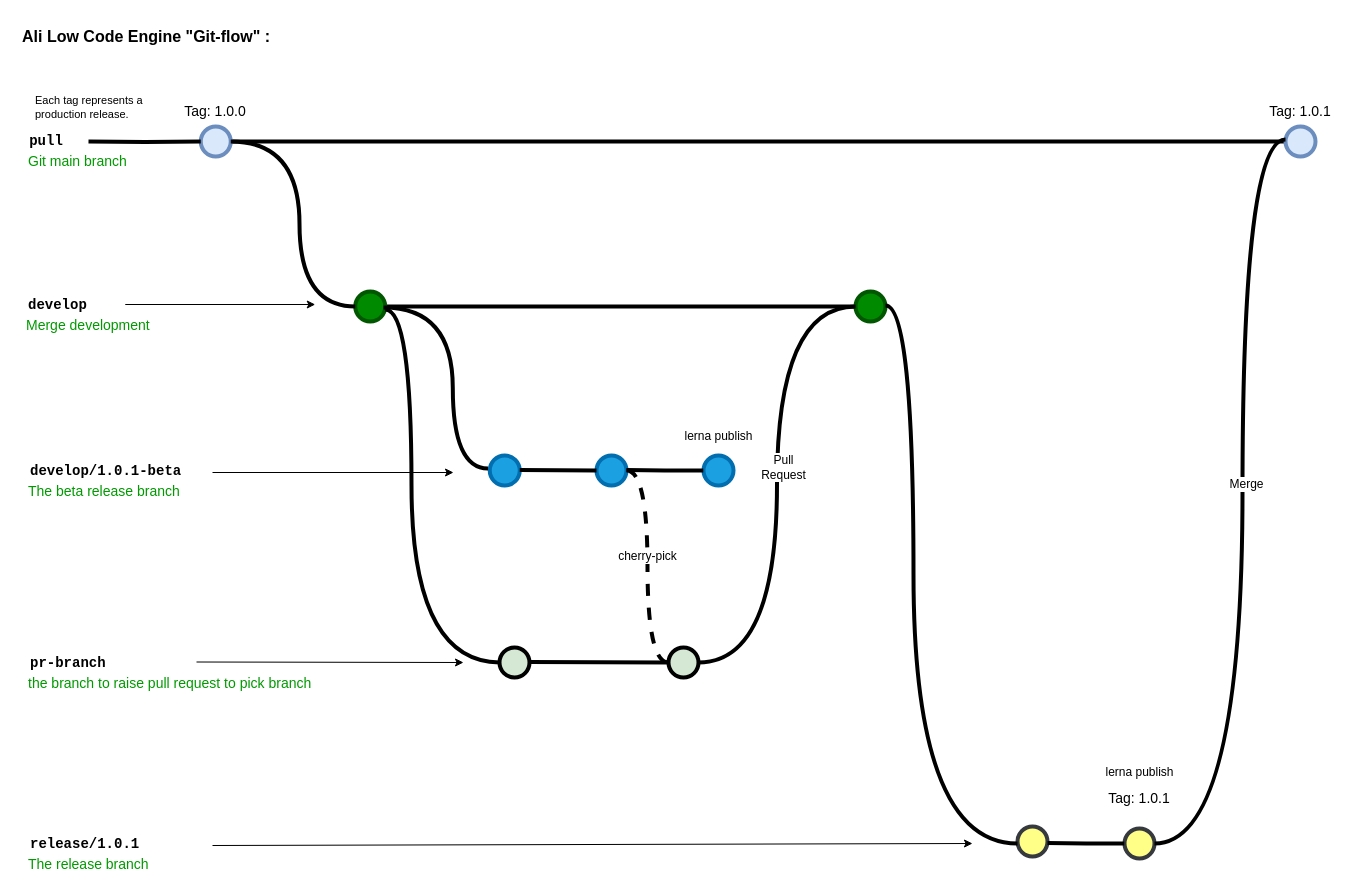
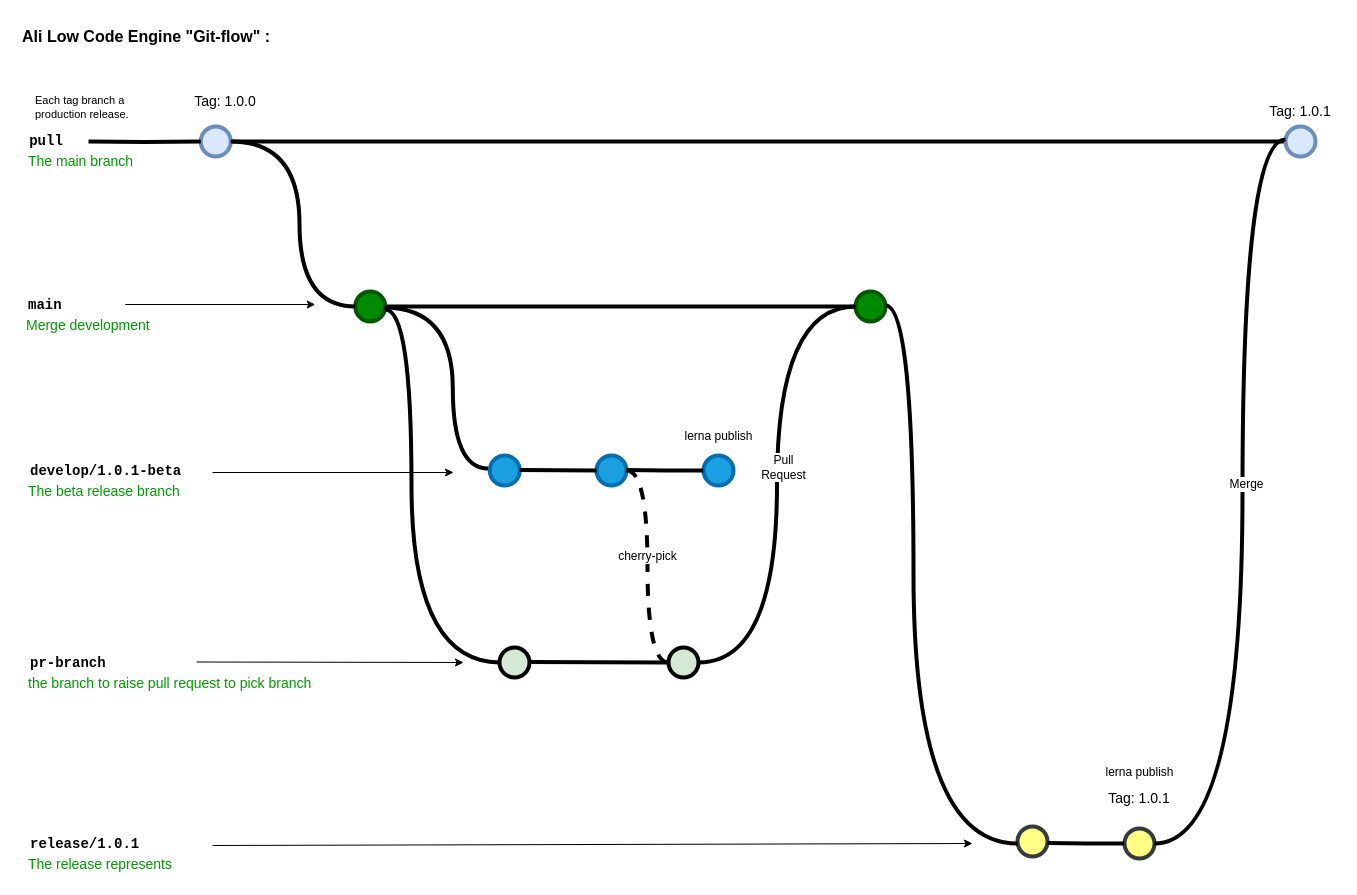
node "Each tag represents a production release.": label "Each tag represents a production release." -> "Each tag branch a production release."
node "Tag: 1.0.0": moved (216, 111) -> (226, 101)
node "Git main branch": label "Git main branch" -> "The main branch"
node "develop": label "develop" -> "main"
node "The release branch": label "The release branch" -> "The release represents"
